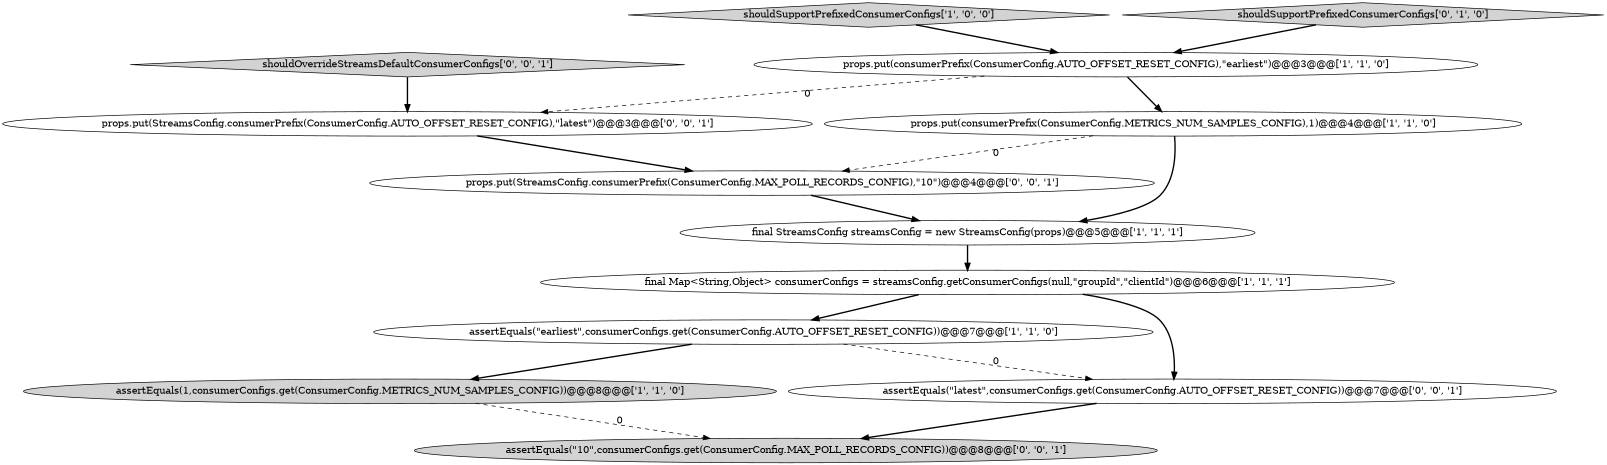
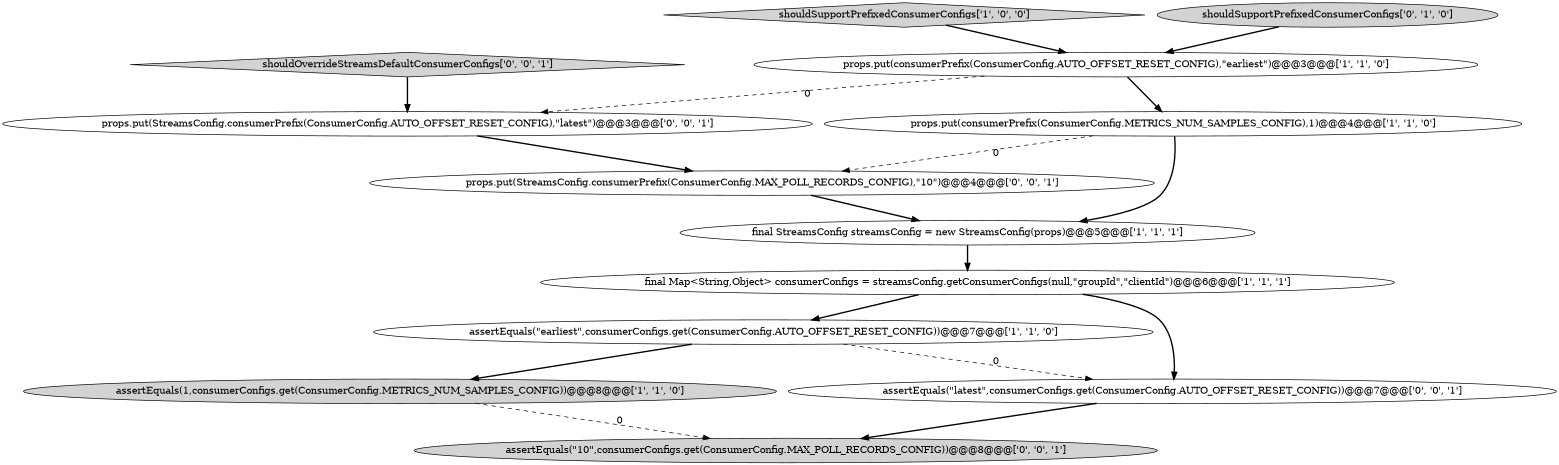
node "shouldSupportPrefixedConsumerConfigs['0', '1', '0']": shape diamond -> ellipse
